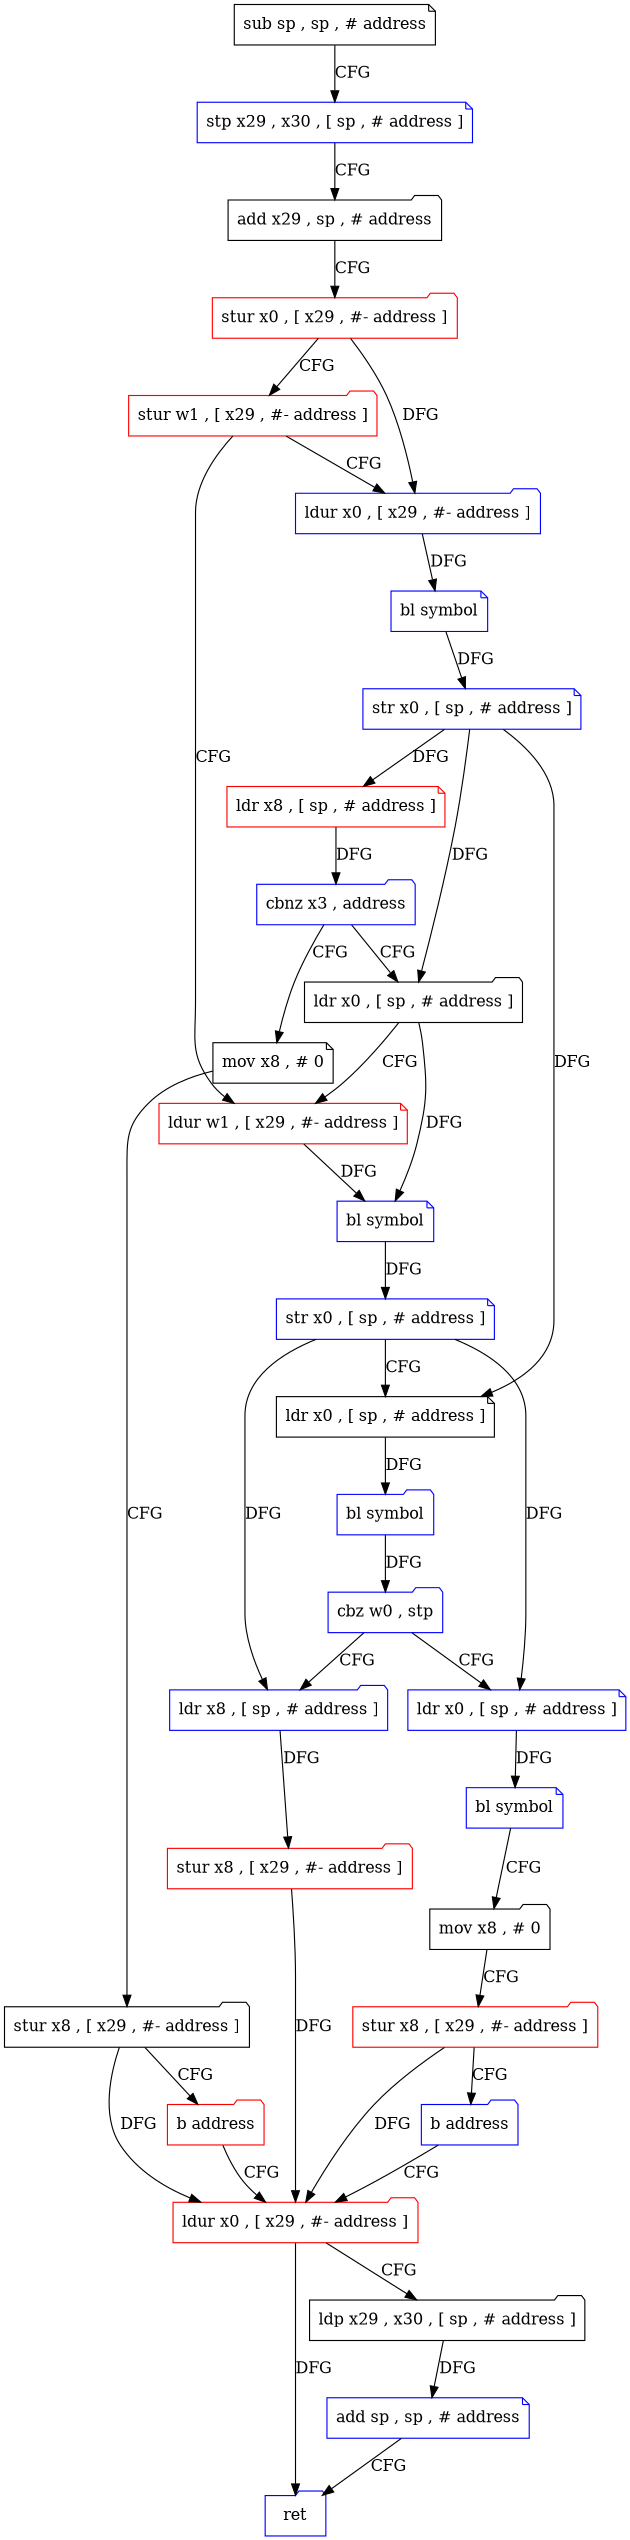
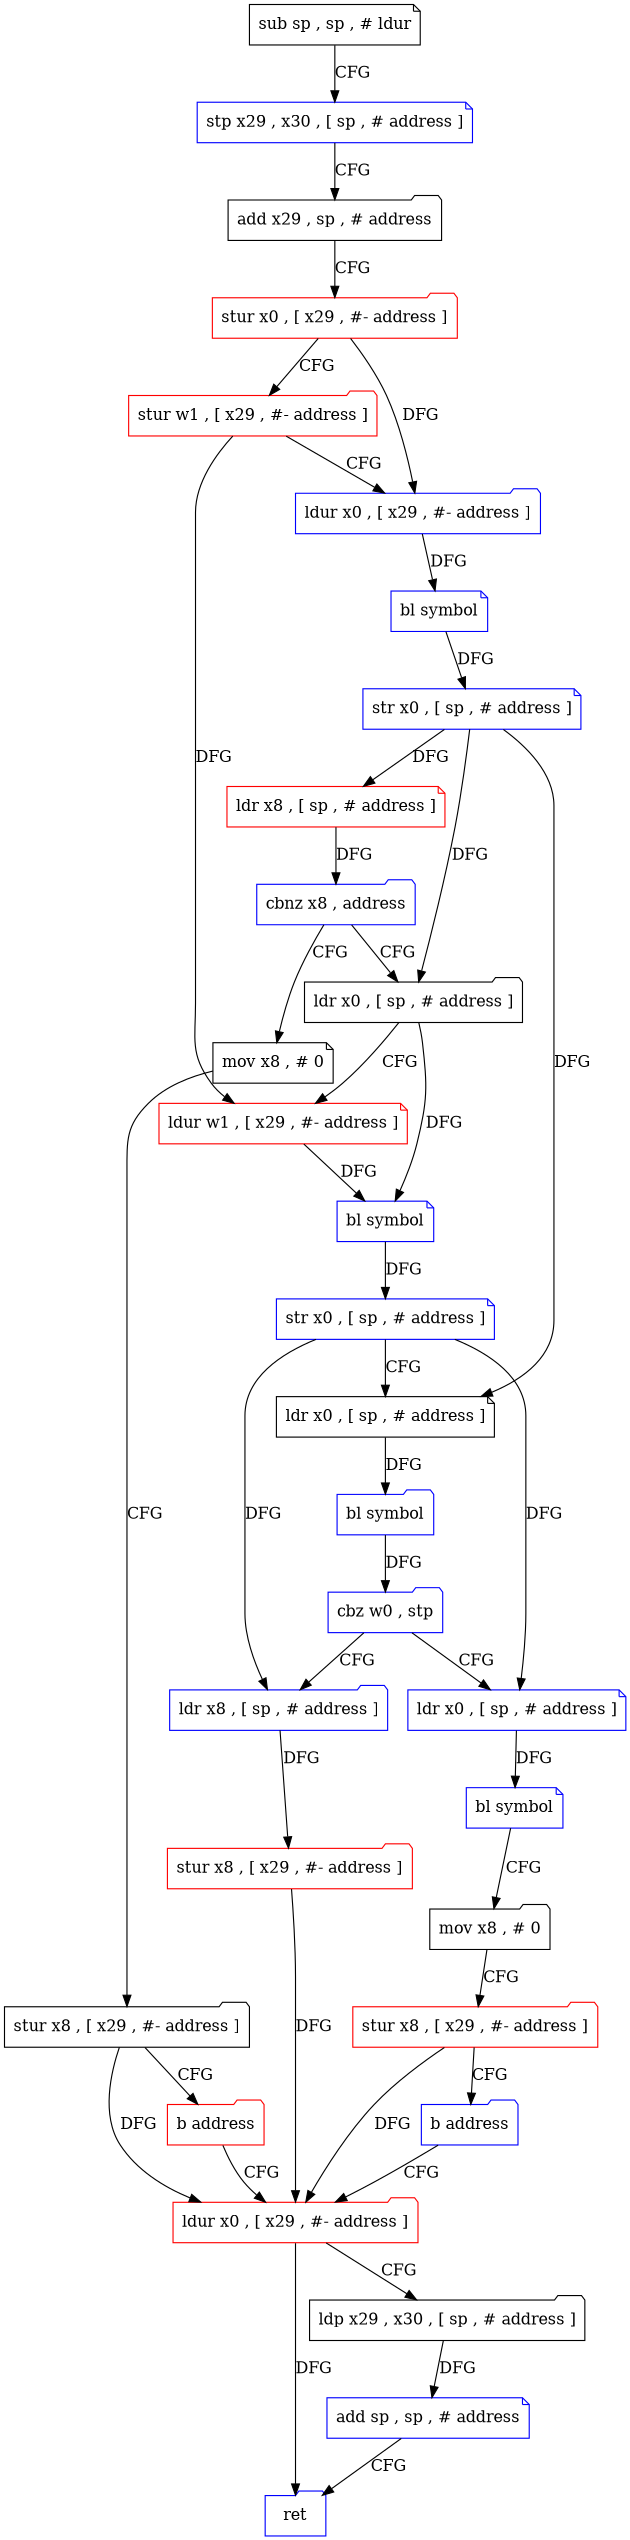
node "sub sp , sp , # address": label "sub sp , sp , # address" -> "sub sp , sp , # ldur"
edge "stur w1 , [ x29 , #- address ]" -> "ldur w1 , [ x29 , #- address ]": label "CFG" -> "DFG"
node "cbnz x3 , address": label "cbnz x3 , address" -> "cbnz x8 , address"
